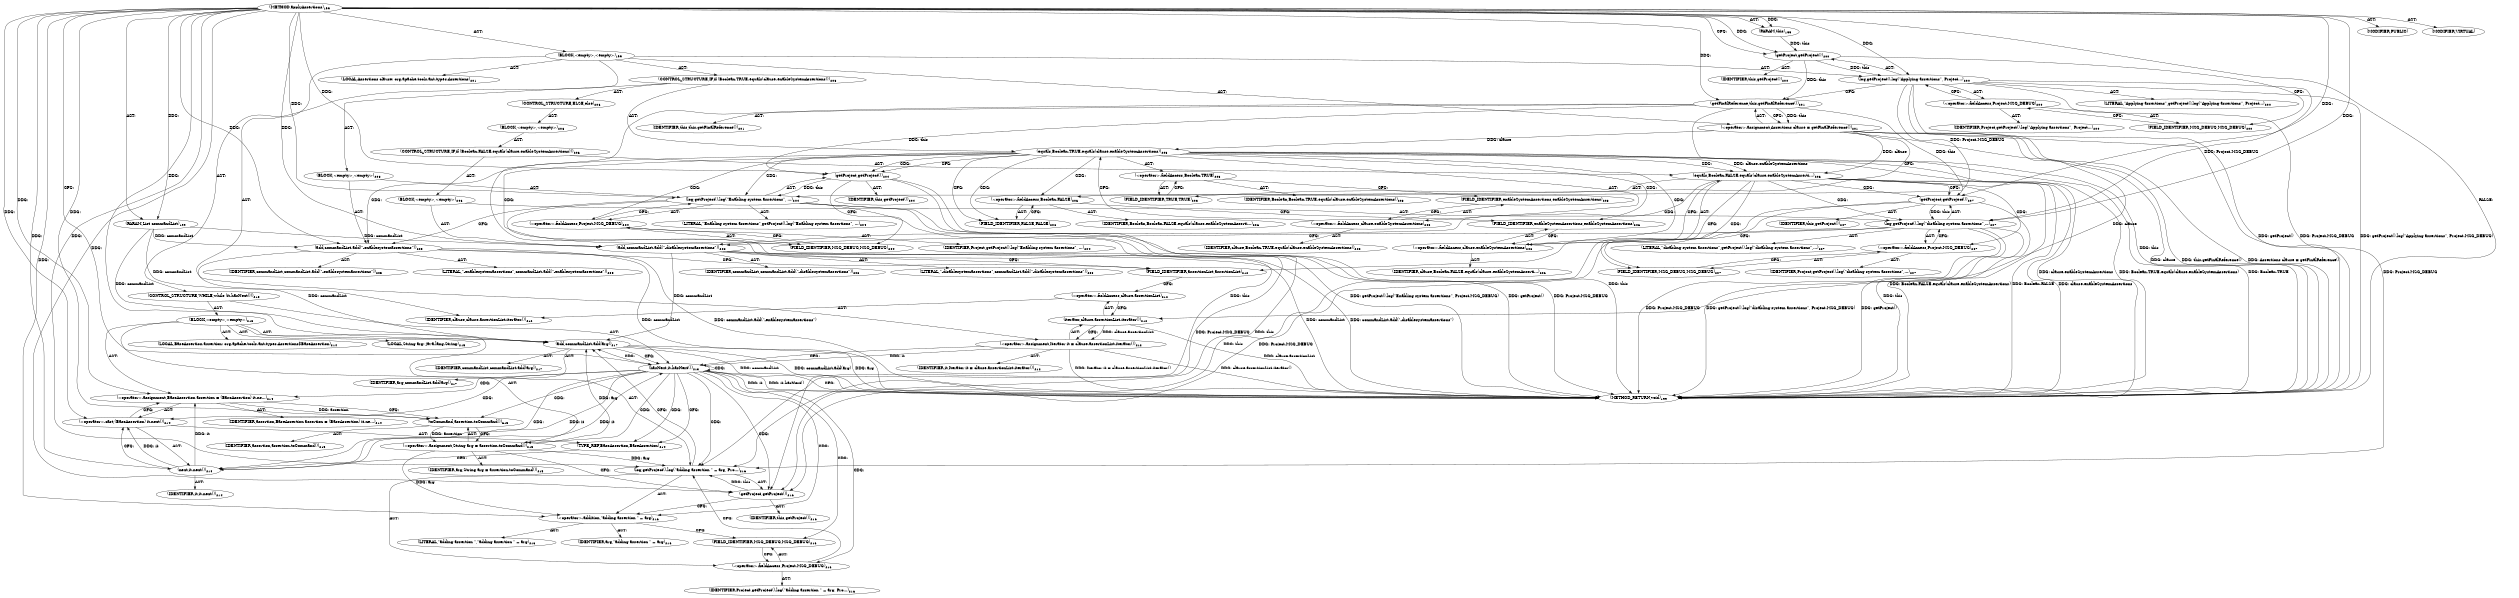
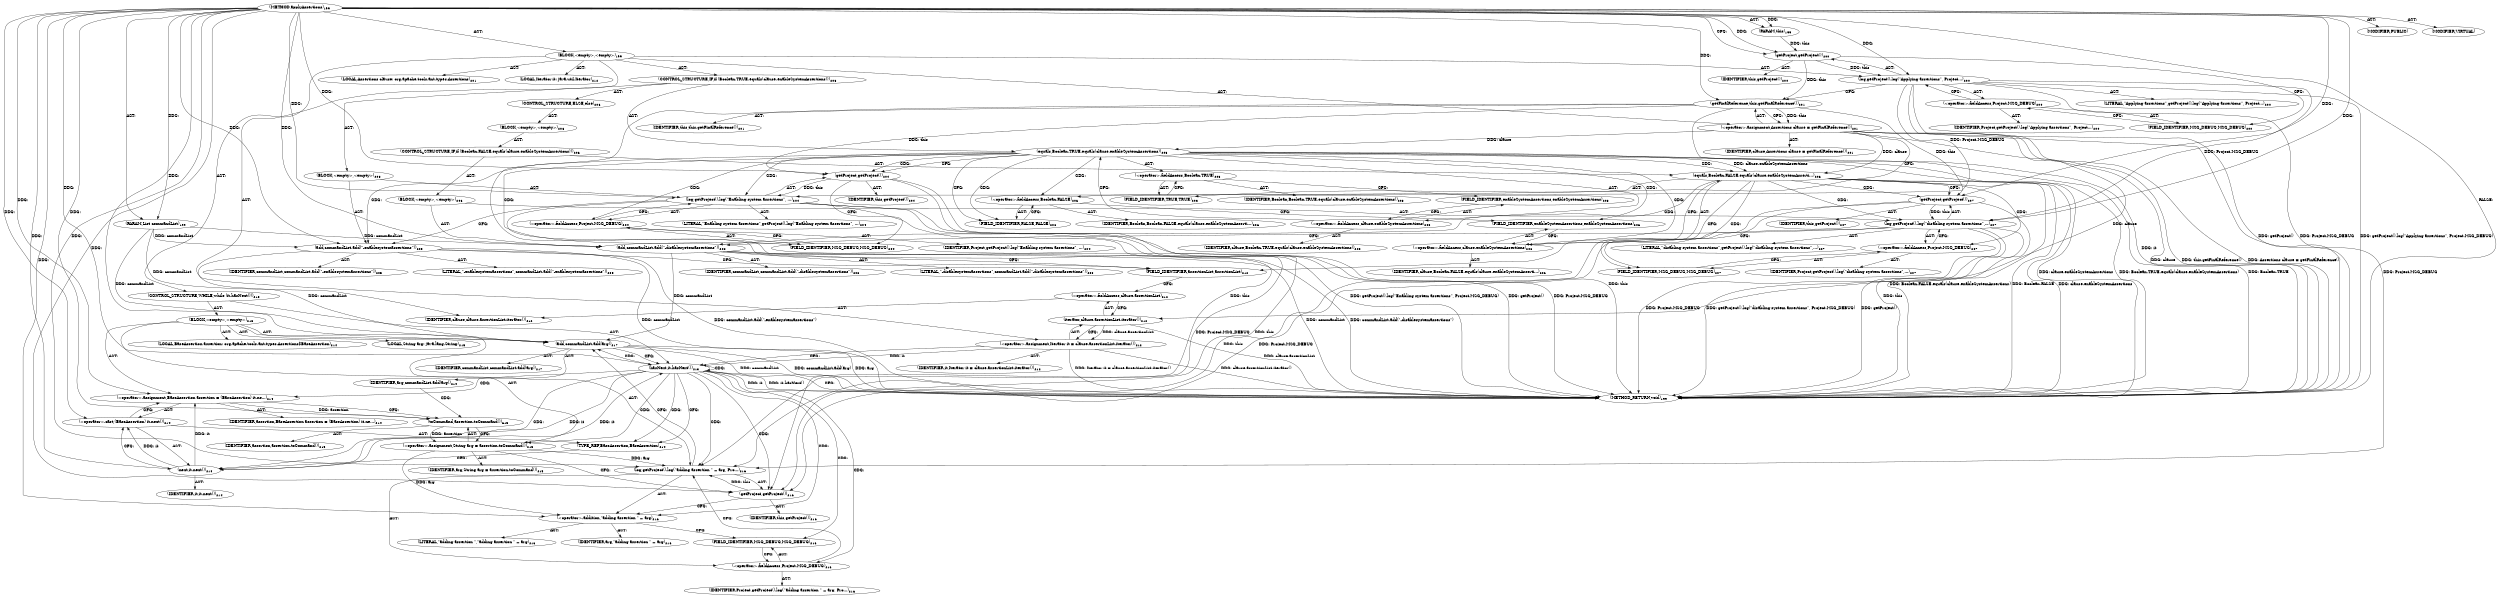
node "(LOCAL,Iterator it: java.util.Iterator)": added
node "(IDENTIFIER,clause,Assertions clause = getFinalReference())": added
edge "(METHOD,applyAssertions)" -> "(hasNext,it.hasNext())": label "CFG: " -> "DDG: "
edge "(getFinalReference,this.getFinalReference())" -> "(METHOD_RETURN,void)": label "DDG: this" -> "DDG: it"
node "(IDENTIFIER,arg,commandList.add(arg))": text "217" -> "214"
edge "(hasNext,it.hasNext())" -> "(toCommand,assertion.toCommand())": now "(IDENTIFIER,arg,commandList.add(arg))" -> "(toCommand,assertion.toCommand())"
edge "(hasNext,it.hasNext())" -> "(<operator>.cast,(BaseAssertion) it.next())": removed, label "CDG:"
edge "(<operator>.assignment,String arg = assertion.toCommand())" -> "(add,commandList.add(arg))": removed, label "DDG: arg"
